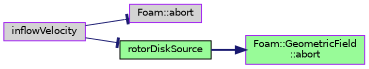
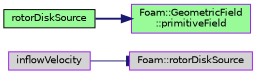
node "Foam::abort": label "Foam::abort" -> "Foam::rotorDiskSource"
edge "inflowVelocity" -> "rotorDiskSource": removed
node "Foam::GeometricField ::abort": label "Foam::GeometricField ::abort" -> "Foam::GeometricField ::primitiveField"
